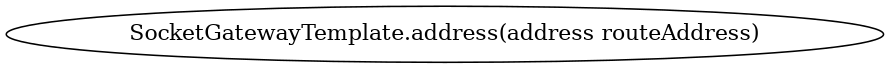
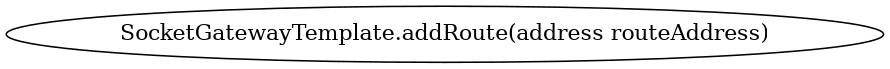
node "SocketGatewayTemplate.address(address routeAddress)": label "SocketGatewayTemplate.address(address routeAddress)" -> "SocketGatewayTemplate.addRoute(address routeAddress)"
